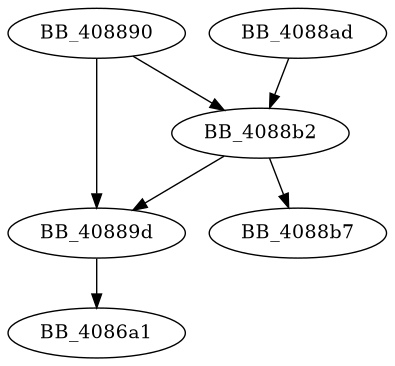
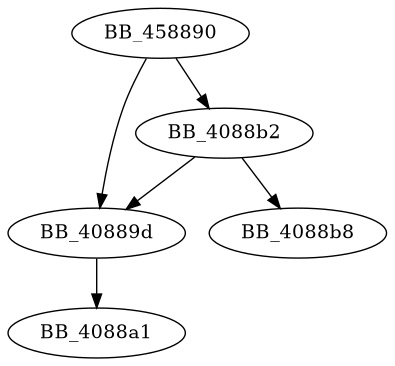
node "BB_408890": label "BB_408890" -> "BB_458890"
node "BB_4088ad": removed
node "BB_4088b7": label "BB_4088b7" -> "BB_4088b8"
node "BB_4086a1": label "BB_4086a1" -> "BB_4088a1"
